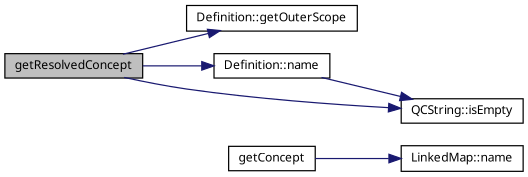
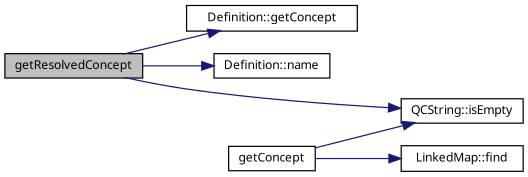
node "Definition::getOuterScope": label "Definition::getOuterScope" -> "Definition::getConcept"
edge "Definition::name" -> "QCString::isEmpty": now "getConcept" -> "QCString::isEmpty"
node "LinkedMap::name": label "LinkedMap::name" -> "LinkedMap::find"
